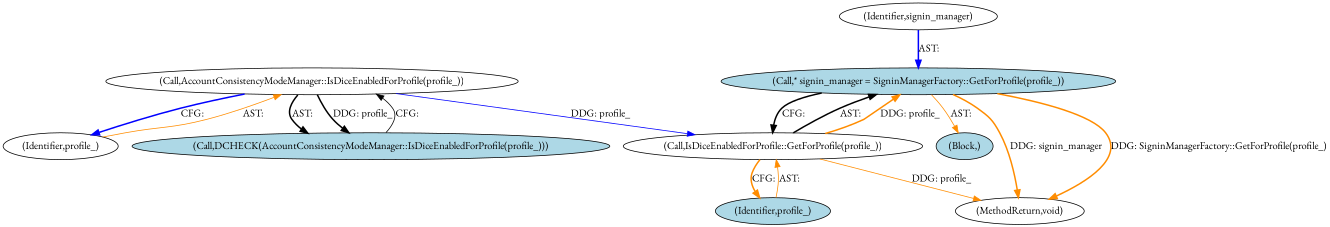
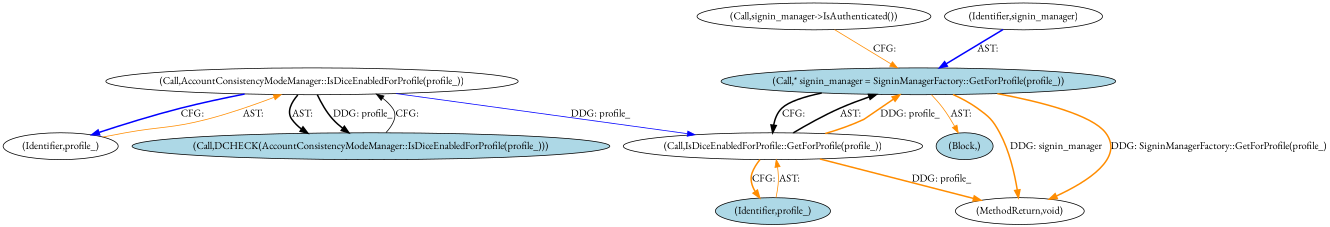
node "(Call,signin_manager->IsAuthenticated())": added
edge "(Call,IsDiceEnabledForProfile::GetForProfile(profile_))" -> "(MethodReturn,void)": style solid -> bold
